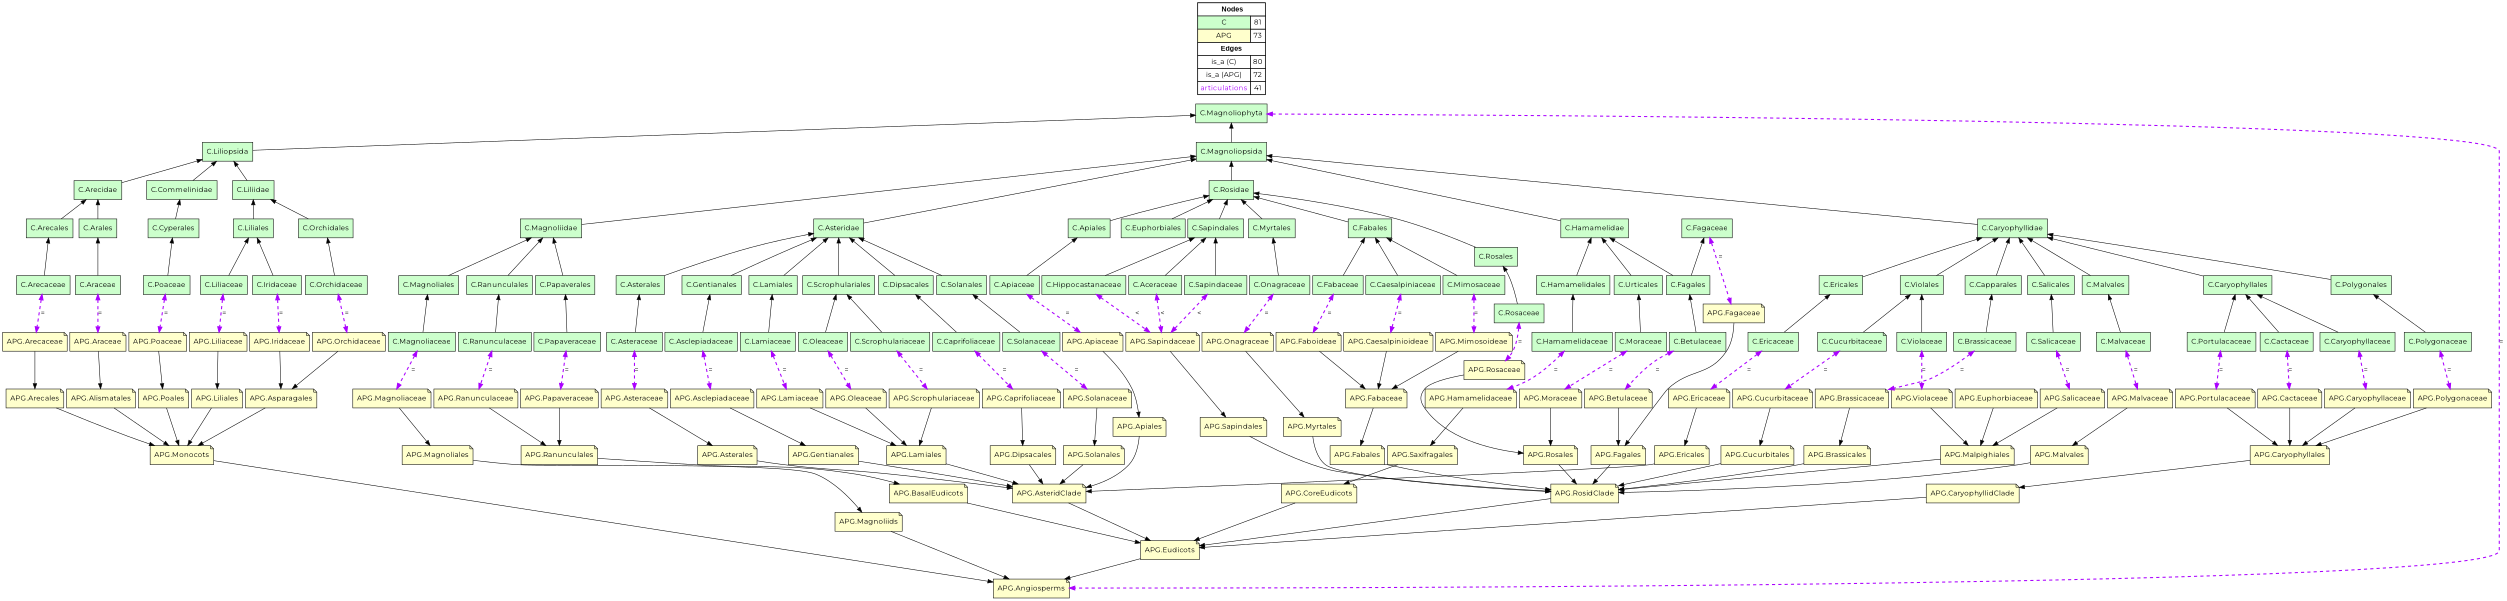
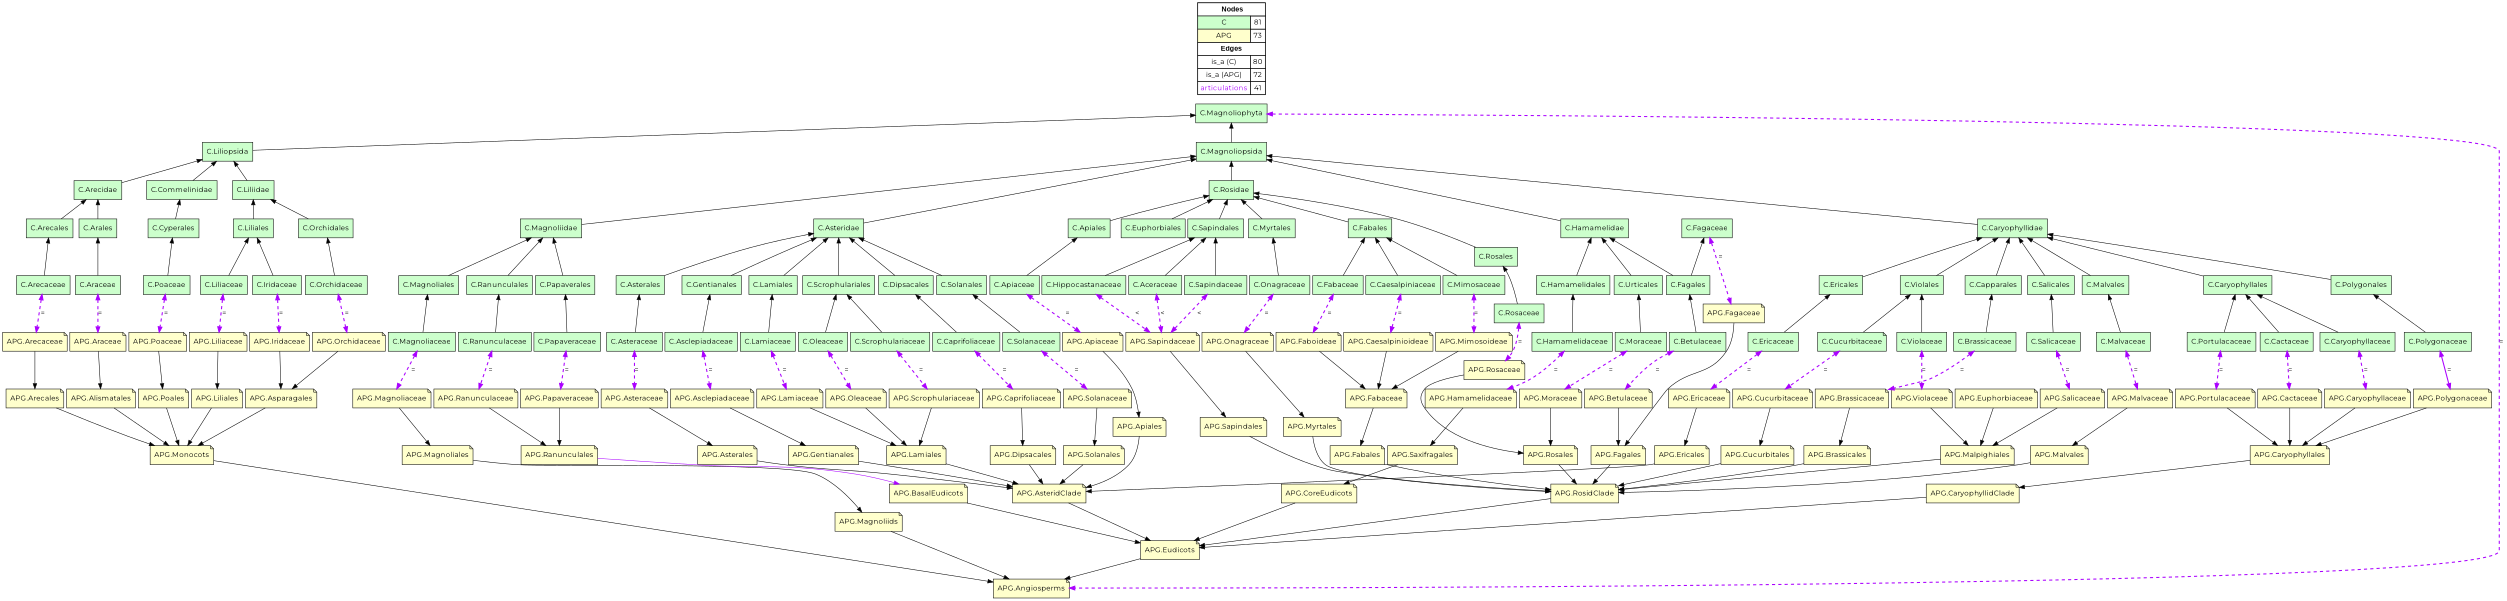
edge "C.Polygonaceae" -- "APG.Polygonaceae": style dashed -> solid
edge "APG.Ranunculales" -> "APG.BasalEudicots": color #000000 -> #aa00ff
